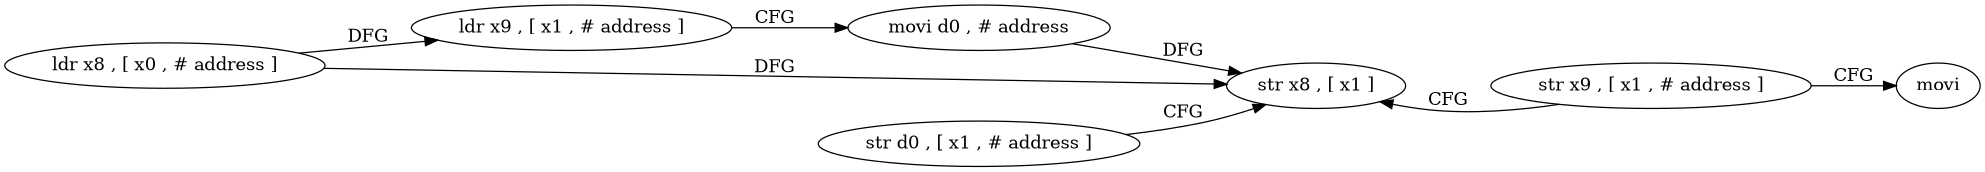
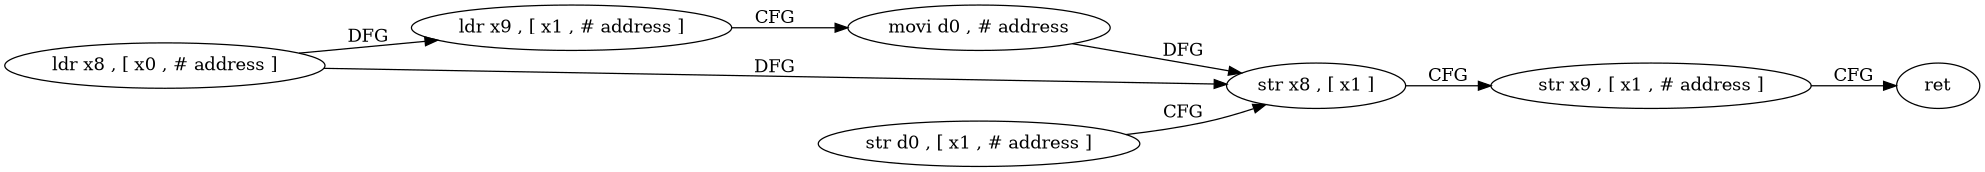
node "movi": label "movi" -> "ret"
edge "str x9 , [ x1 , # address ]" -> "str x8 , [ x1 ]": reversed
